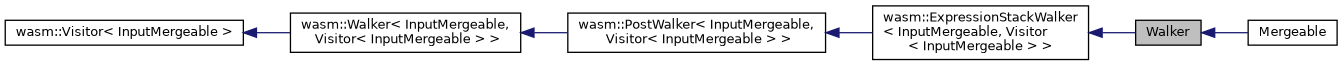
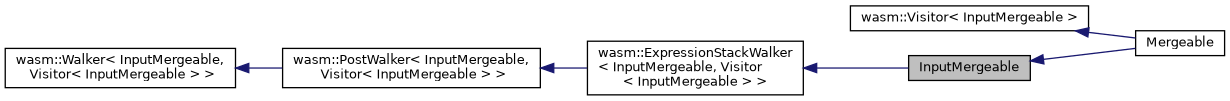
edge "wasm::Walker< InputMergeable, Visitor< InputMergeable > >" -> "wasm::Visitor< InputMergeable >": now "Mergeable" -> "wasm::Visitor< InputMergeable >"
node "Walker": label "Walker" -> "InputMergeable"
